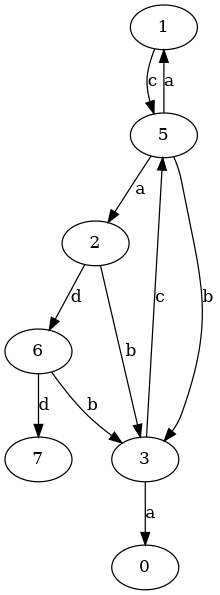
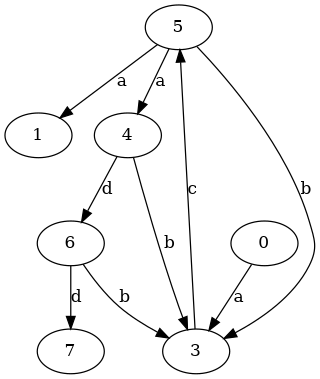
edge "1" -> "5": removed, label "c"
node "2": label "2" -> "4"
edge "3" -> "0": reversed
